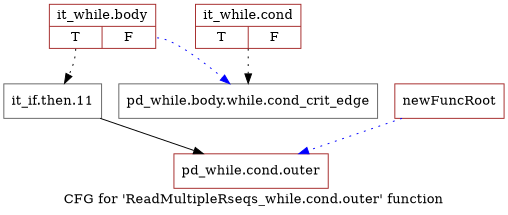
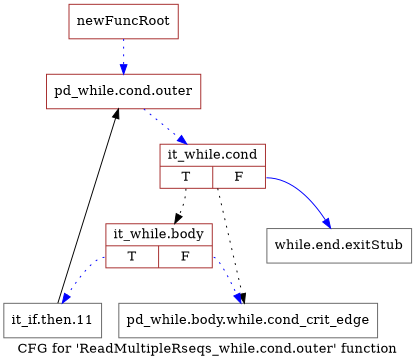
edge "it_while.body" -> "it_if.then.11": color black -> blue
edge "pd_while.cond.outer" -> "it_while.cond": added
edge "it_while.cond" -> "it_while.body": added
node "while.end.exitStub": added
